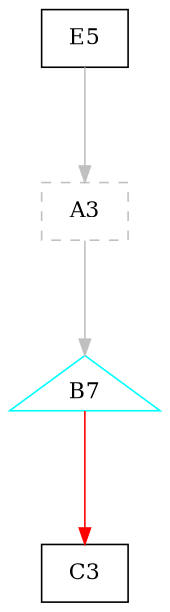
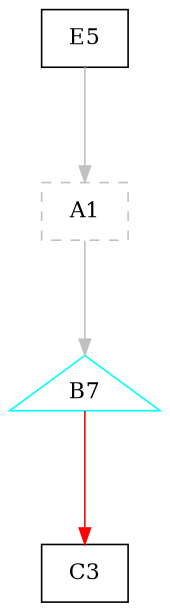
node "A3": label "A3" -> "A1"
